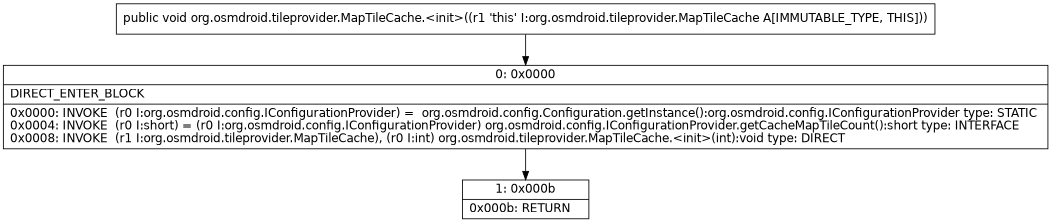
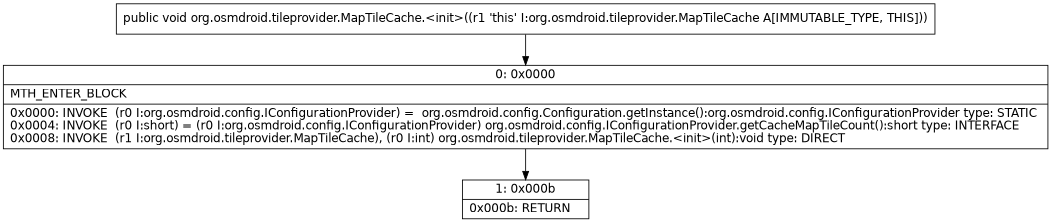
node "0: 0x0000": text "DIRECT_ENTER_BLOCK" -> "MTH_ENTER_BLOCK"
